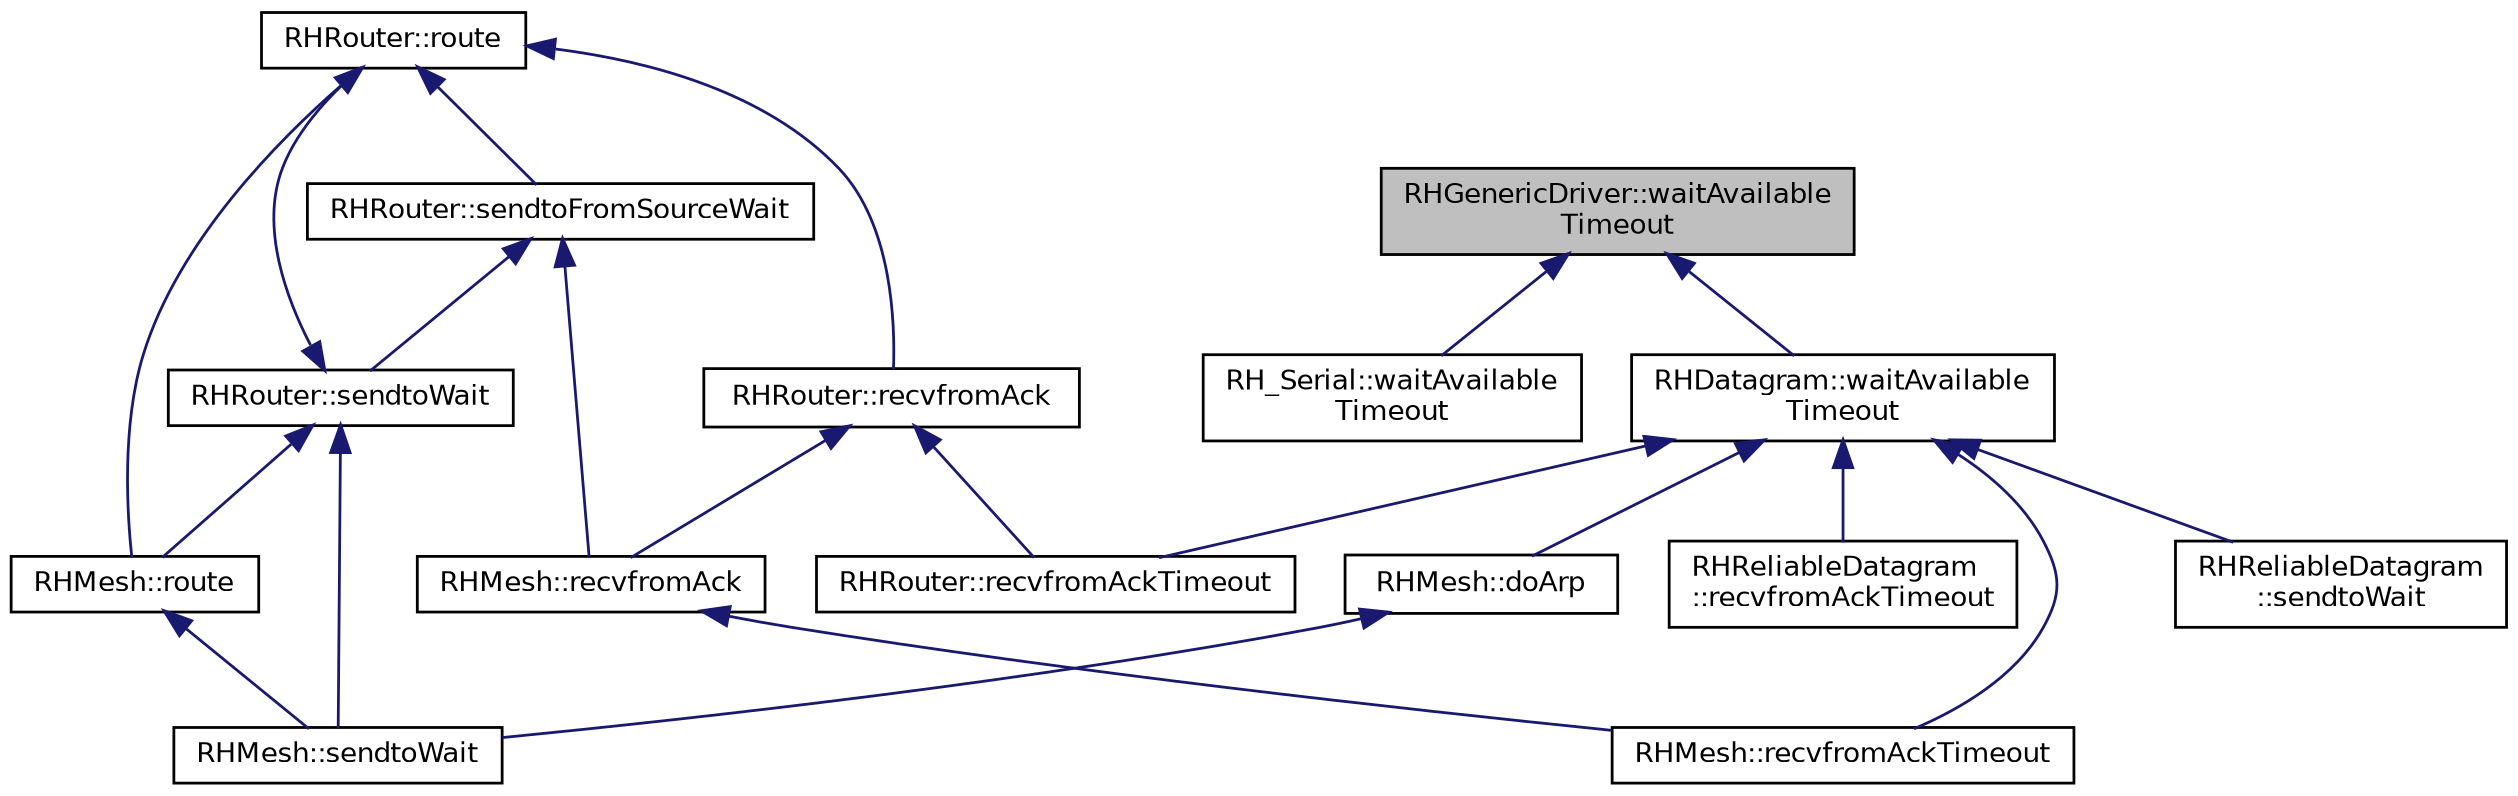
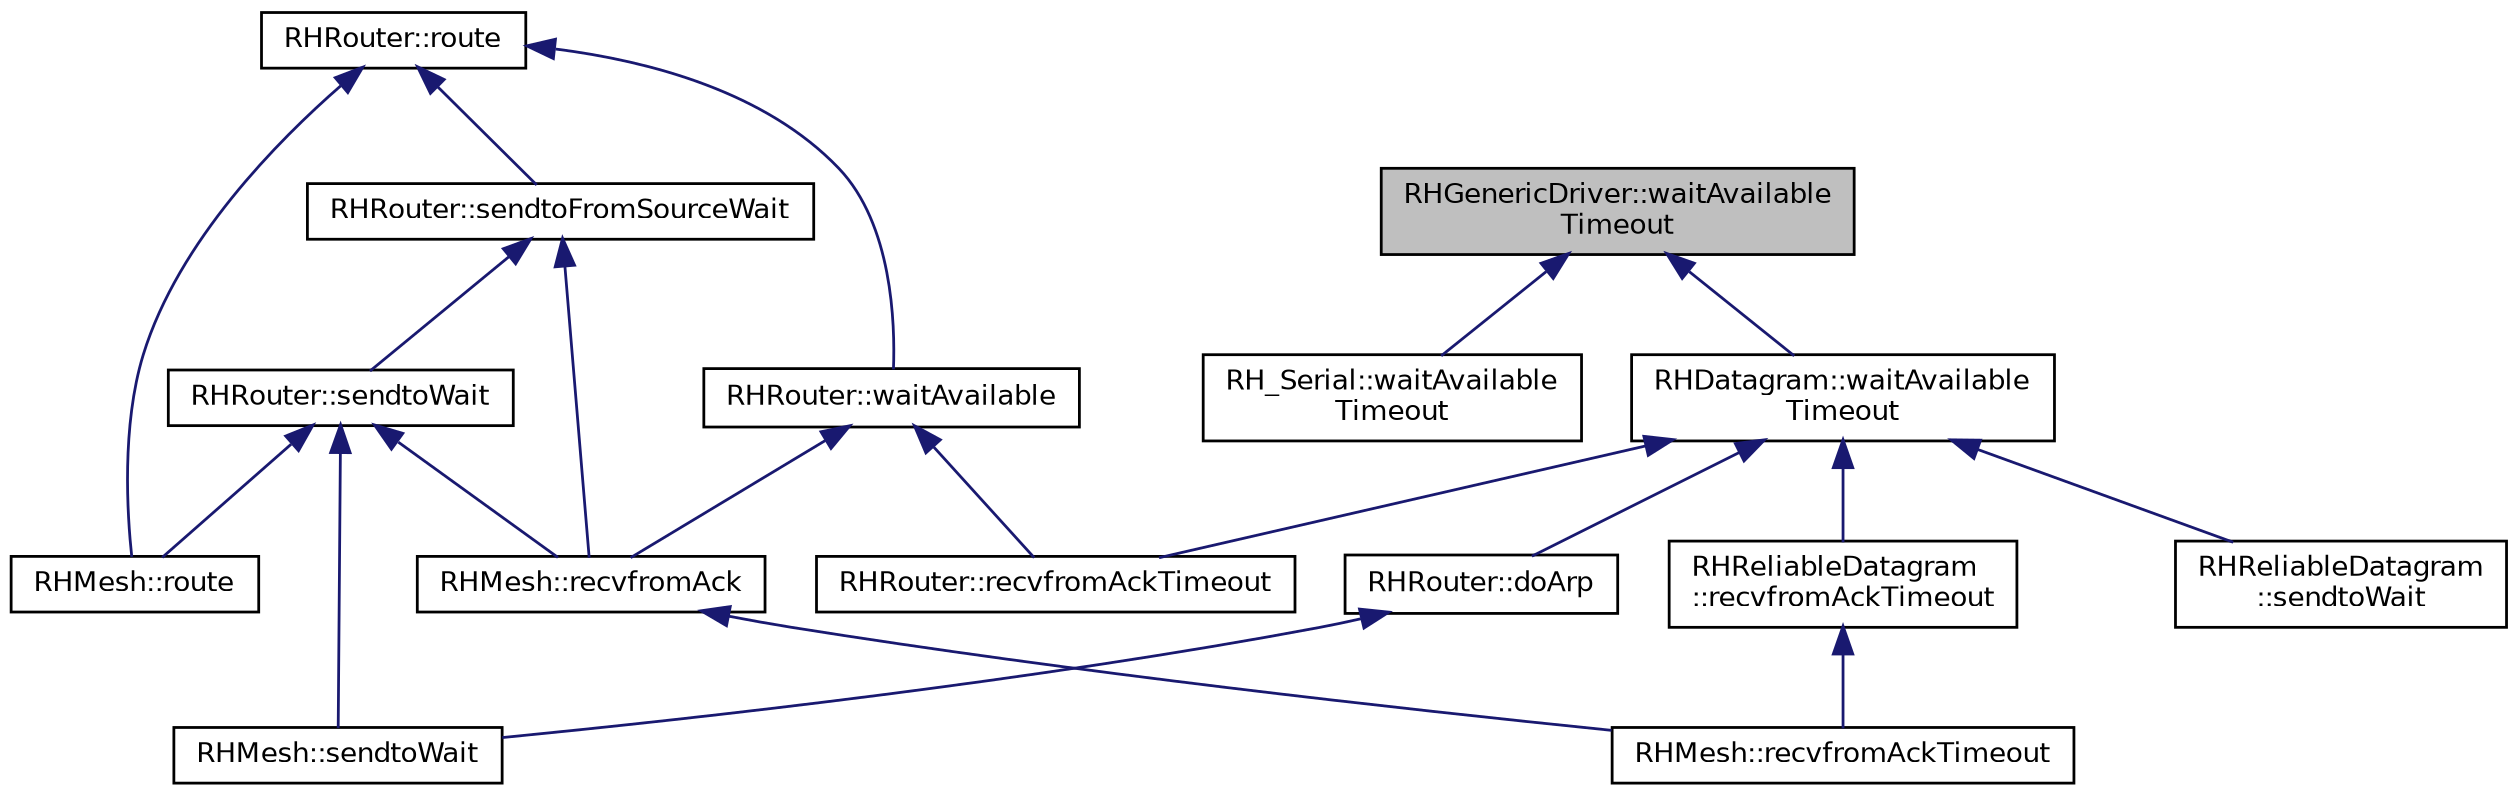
edge "RHRouter::route" -> "RHRouter::sendtoWait": now "RHMesh::recvfromAck" -> "RHRouter::sendtoWait"
node "RHRouter::recvfromAck": label "RHRouter::recvfromAck" -> "RHRouter::waitAvailable"
node "RHMesh::doArp": label "RHMesh::doArp" -> "RHRouter::doArp"
edge "RHMesh::recvfromAckTimeout" -> "RHDatagram::waitAvailable Timeout": now "RHMesh::recvfromAckTimeout" -> "RHReliableDatagram ::recvfromAckTimeout"
edge "RHMesh::sendtoWait" -> "RHMesh::route": removed
